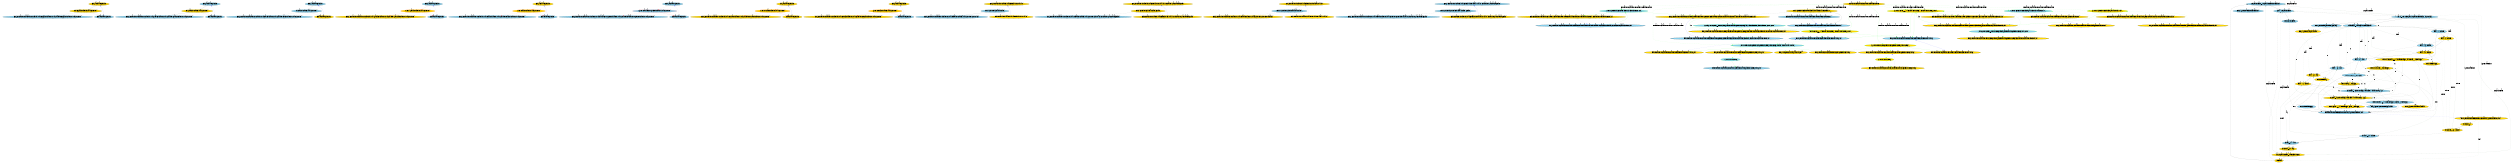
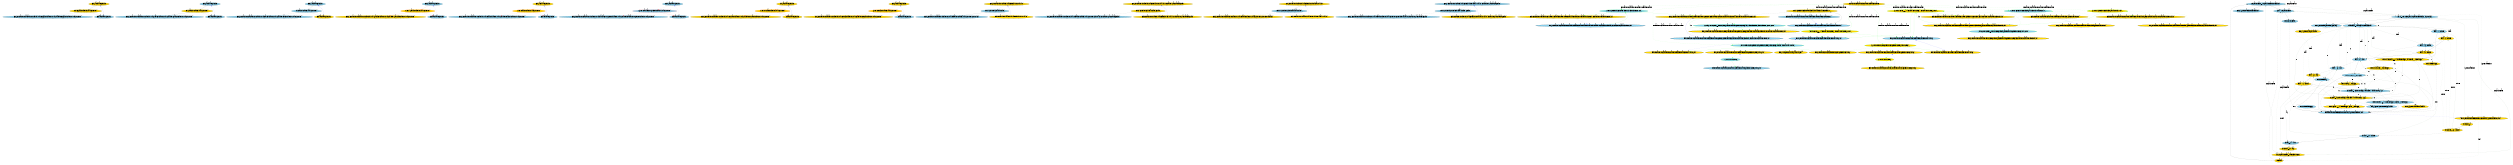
node "return Yesterday;": fillcolor gold -> skyblue
